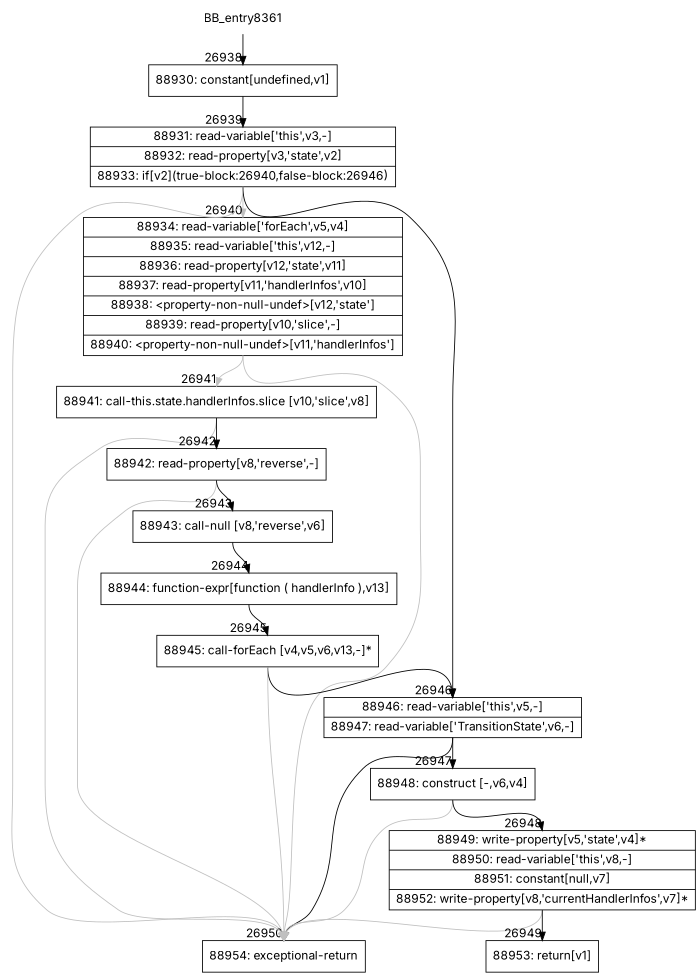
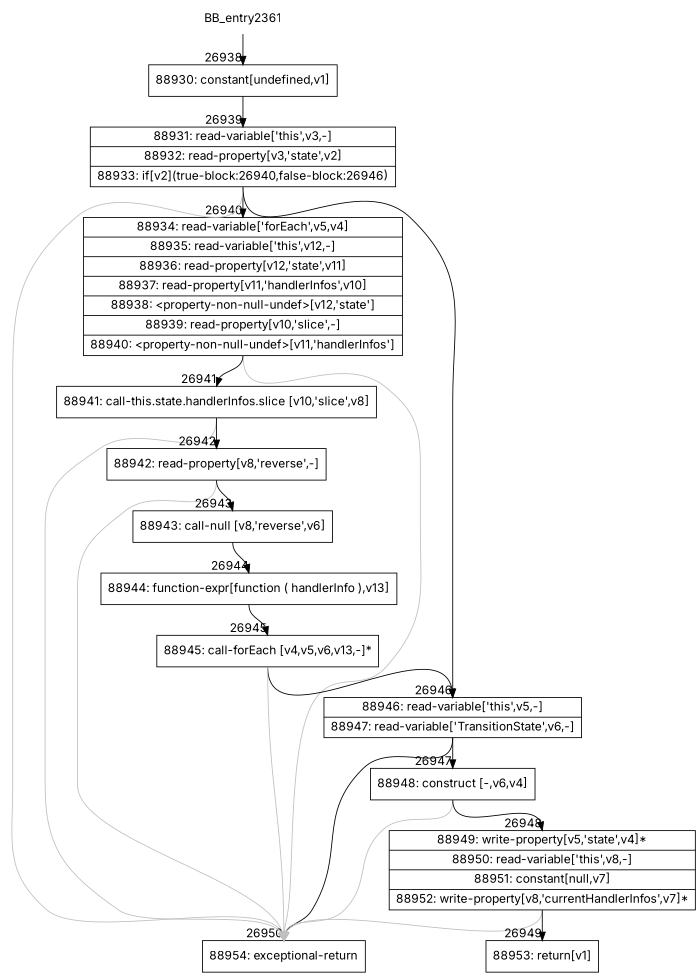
node "BB_entry8361": label "BB_entry8361" -> "BB_entry2361"
edge "88931: read-variable['this',v3,-]" -> "88934: read-variable['forEach',v5,v4]": color gray -> black
edge "88934: read-variable['forEach',v5,v4]" -> "88941: call-this.state.handlerInfos.slice [v10,'slice',v8]": color gray -> black
